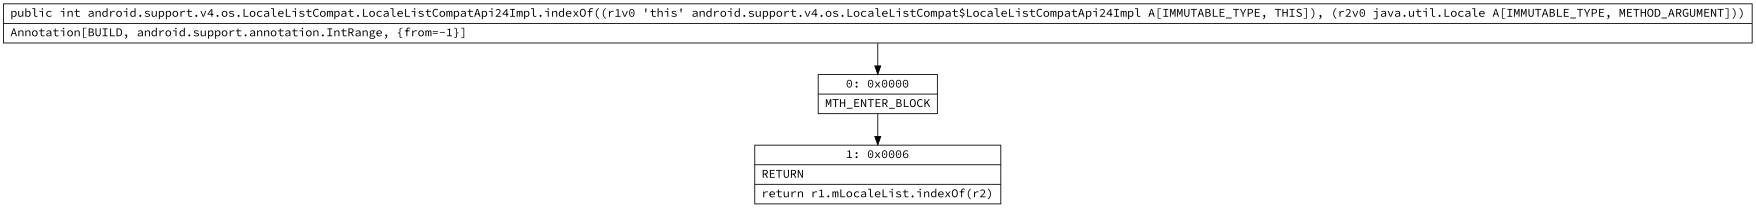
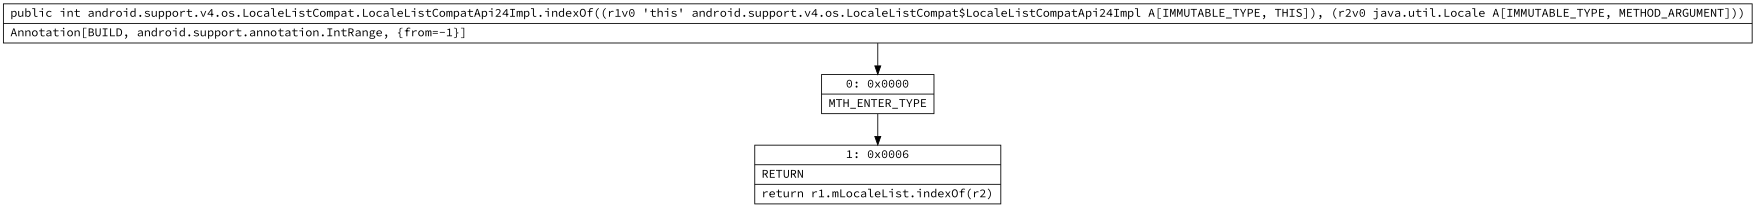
node "0: 0x0000": text "MTH_ENTER_BLOCK" -> "MTH_ENTER_TYPE"
